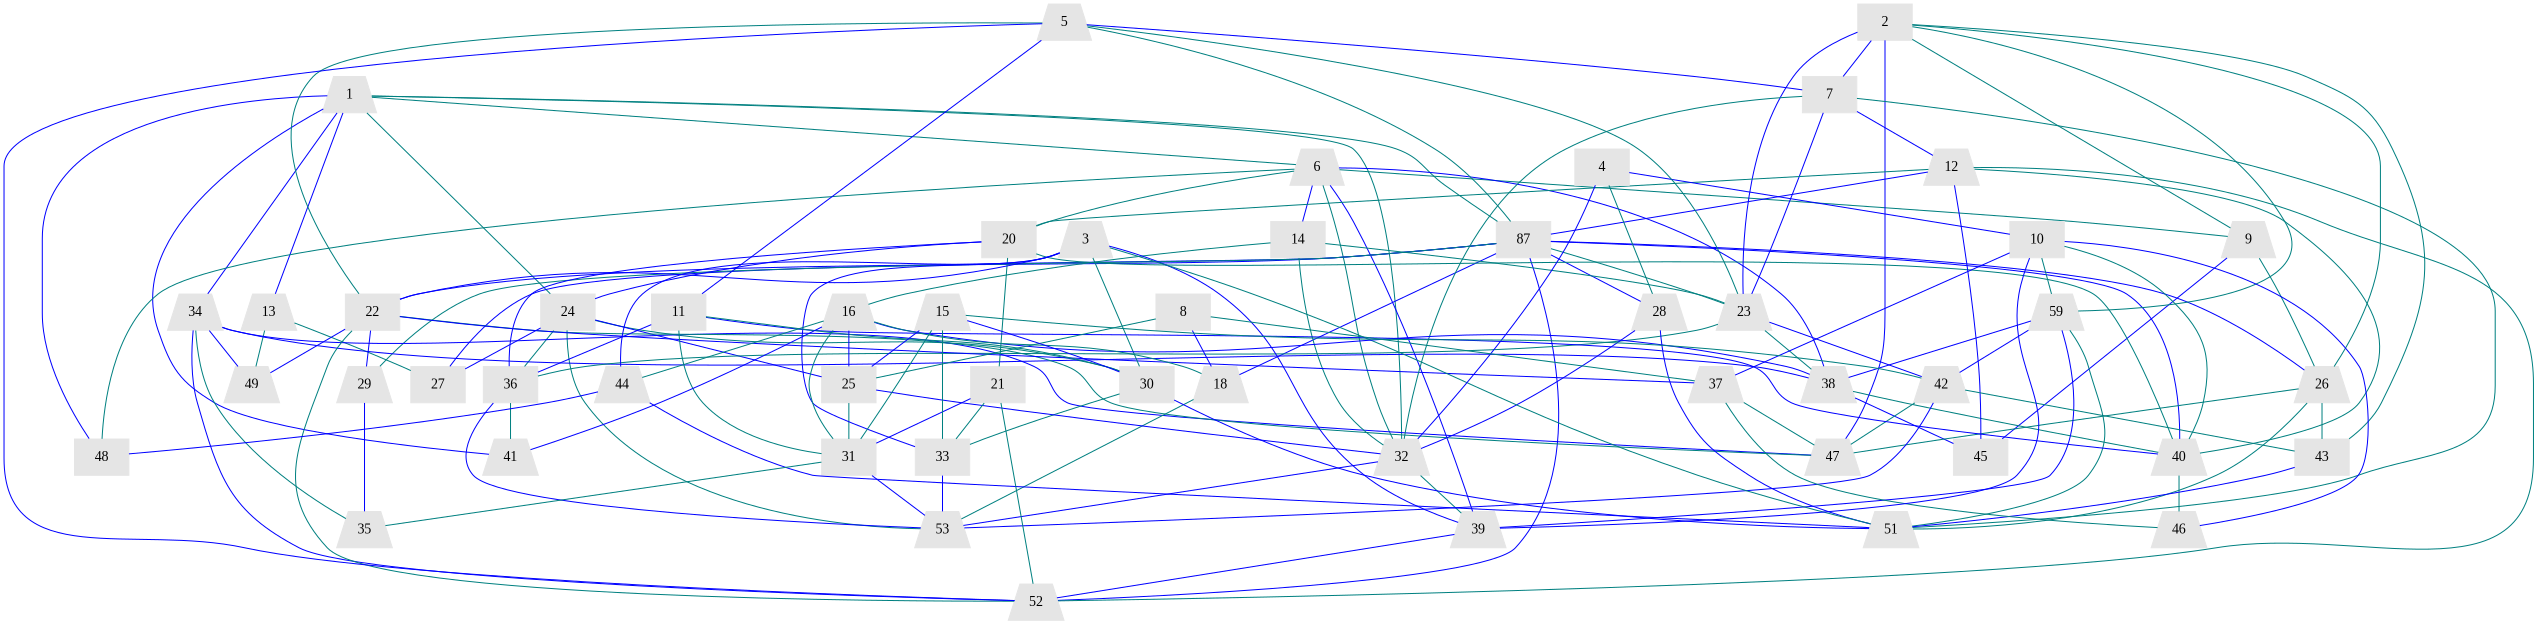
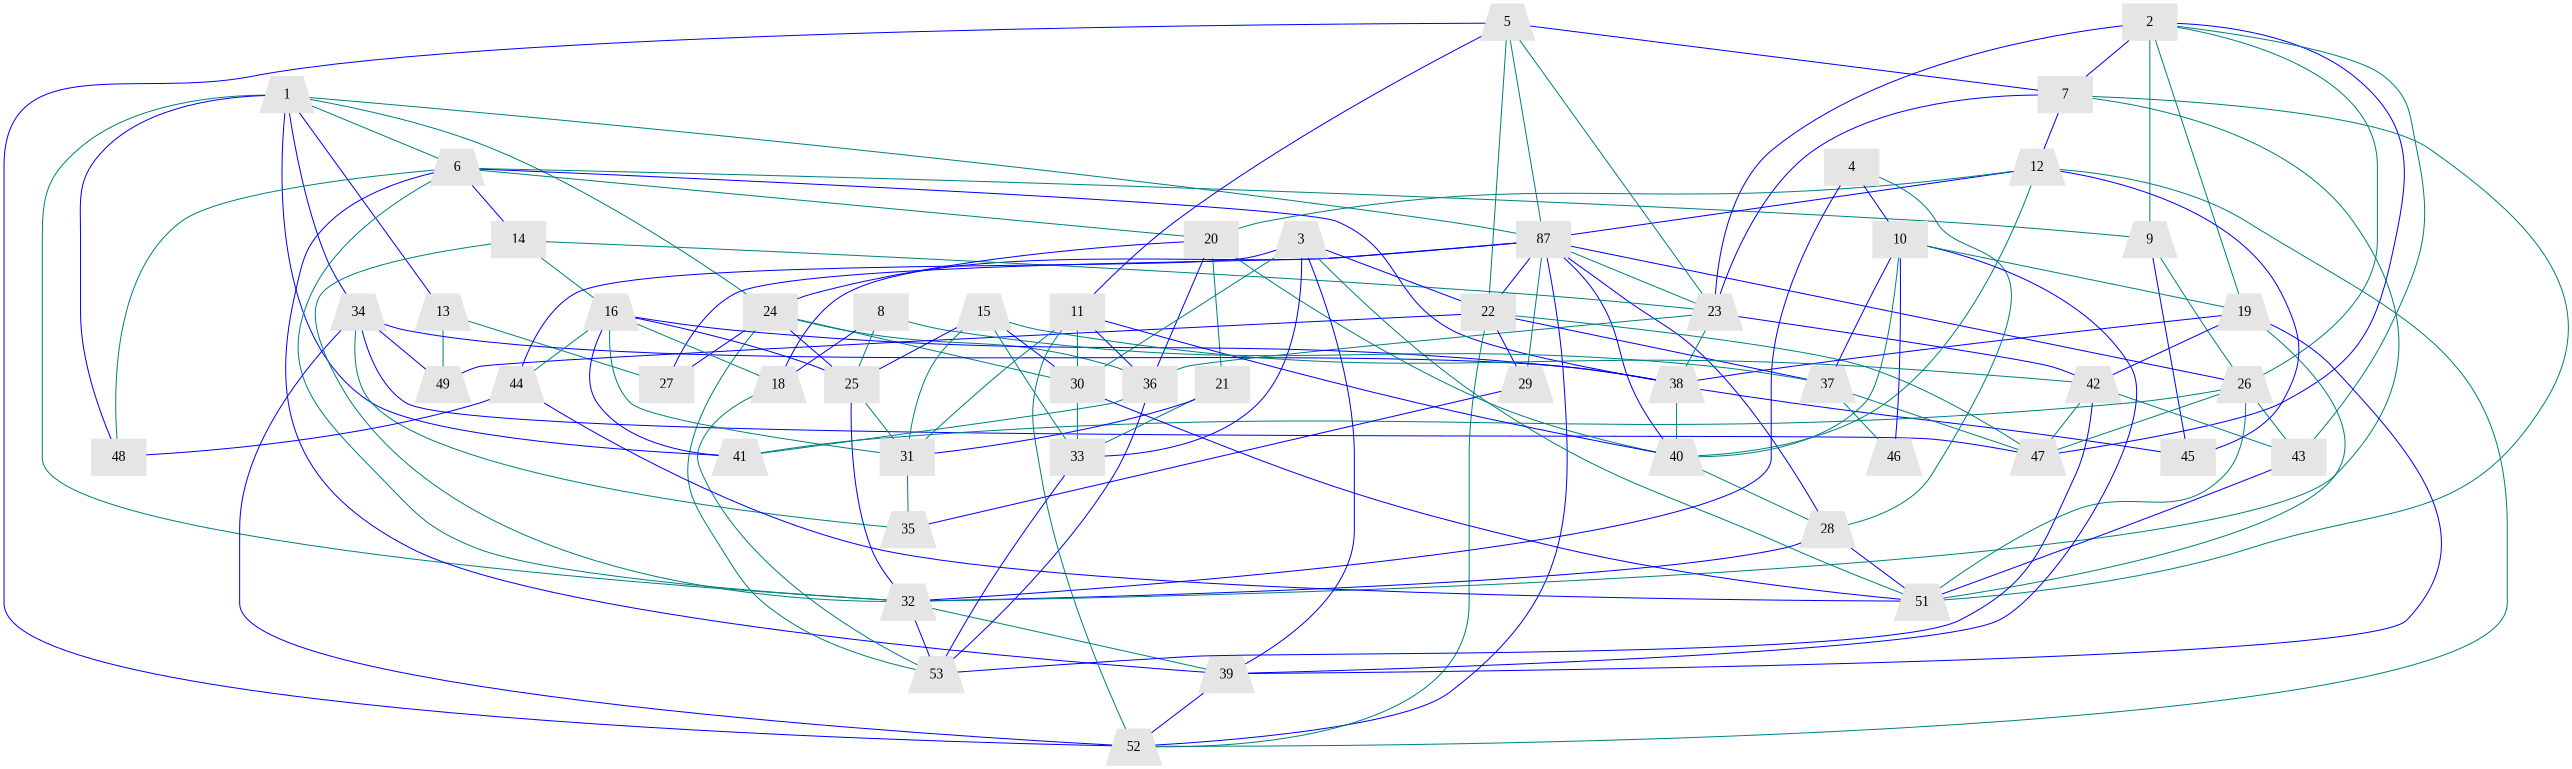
node "59": label "59" -> "19"
edge "26" -- "41": added
edge "31" -- "53": removed
edge "21" -- "52": now "11" -- "52"
edge "40" -- "46": now "40" -- "28"
